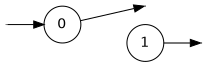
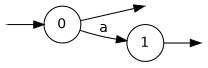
edge "0" -> "1": added, label "a"
